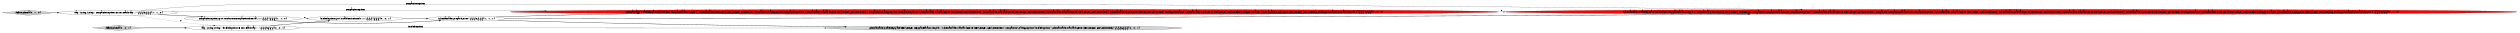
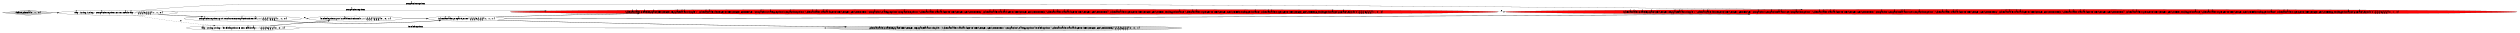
node "defineSchema['0', '0', '1']": removed
